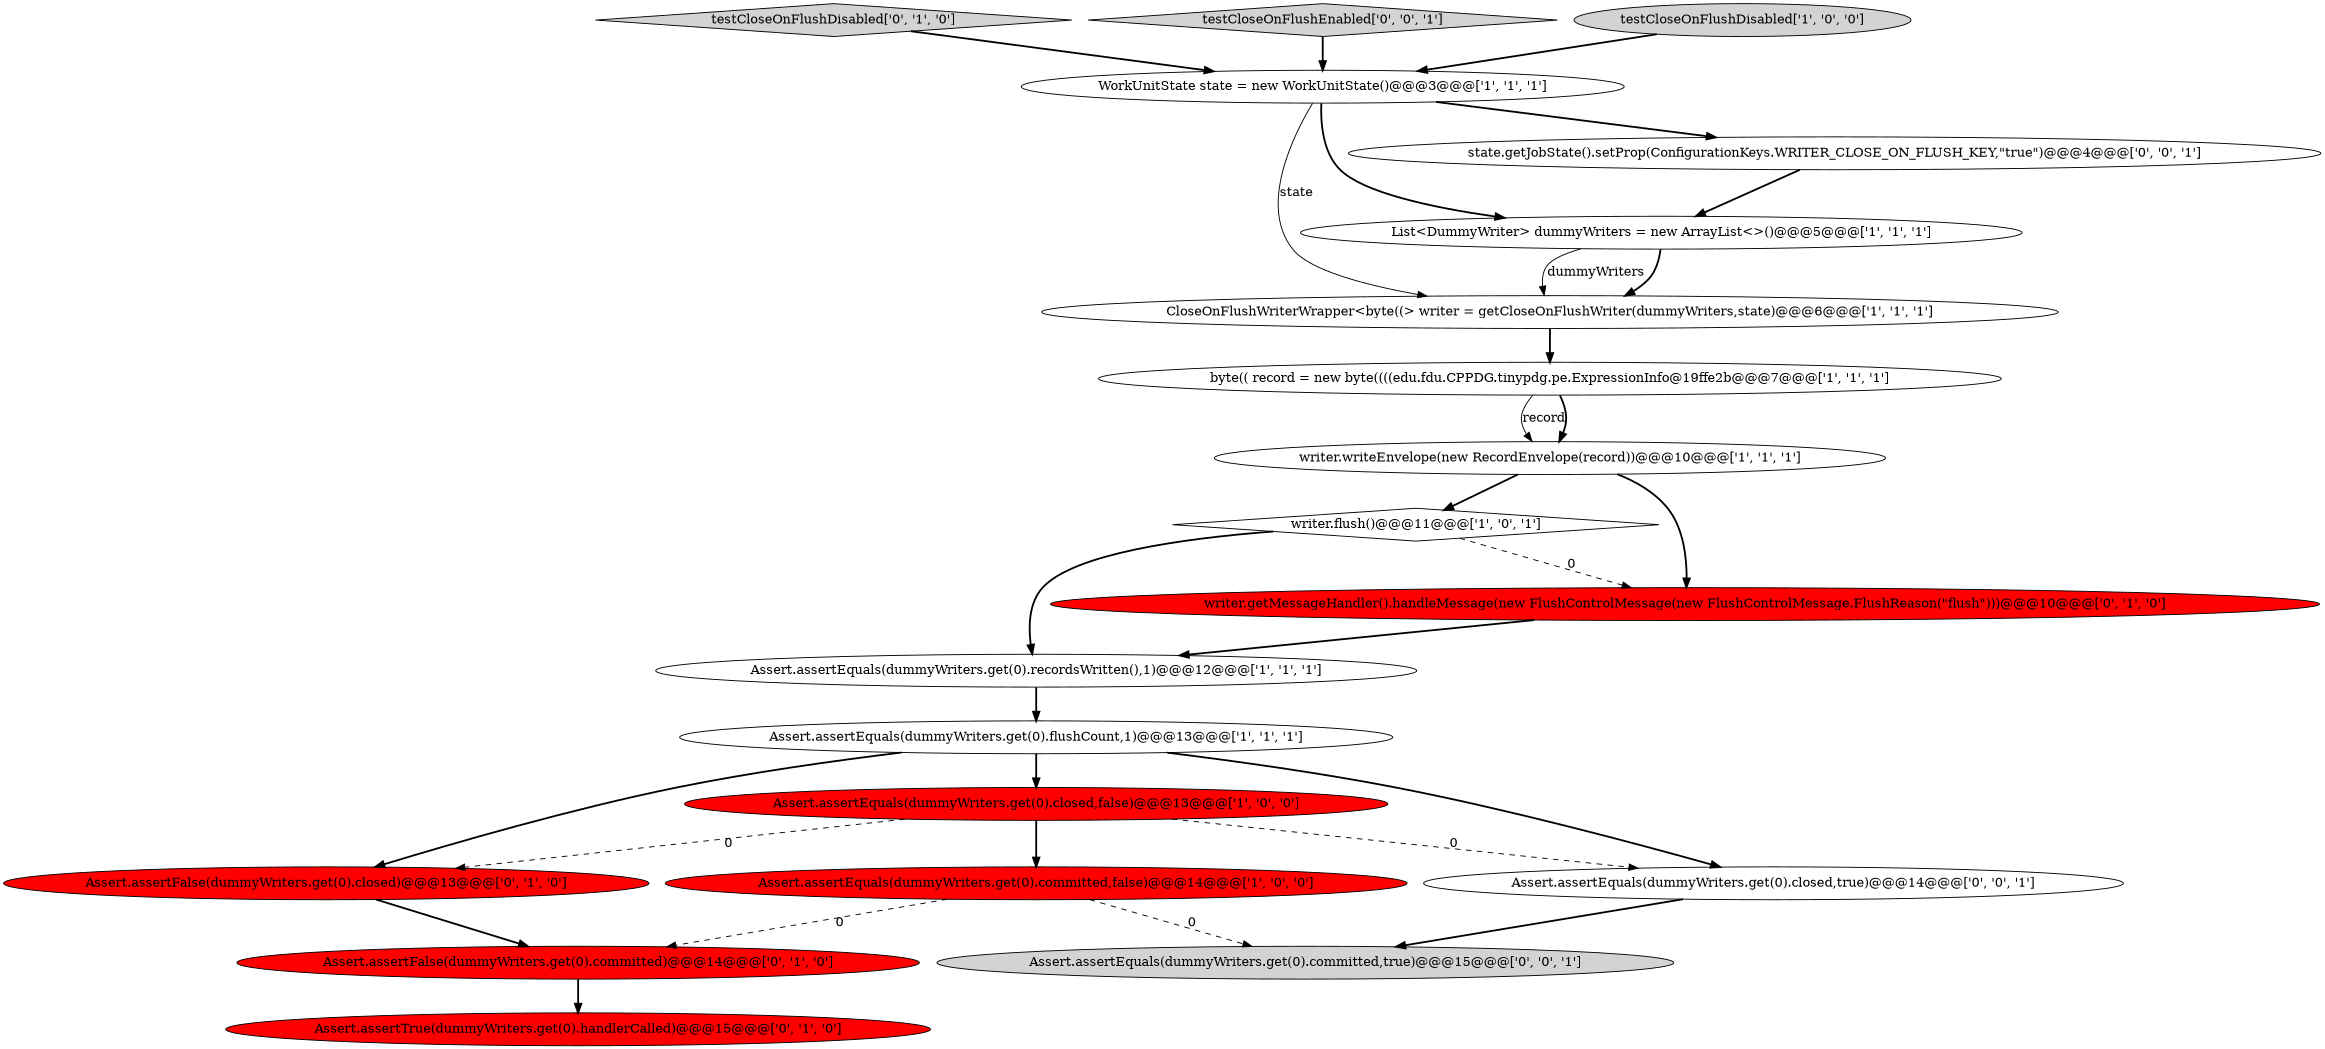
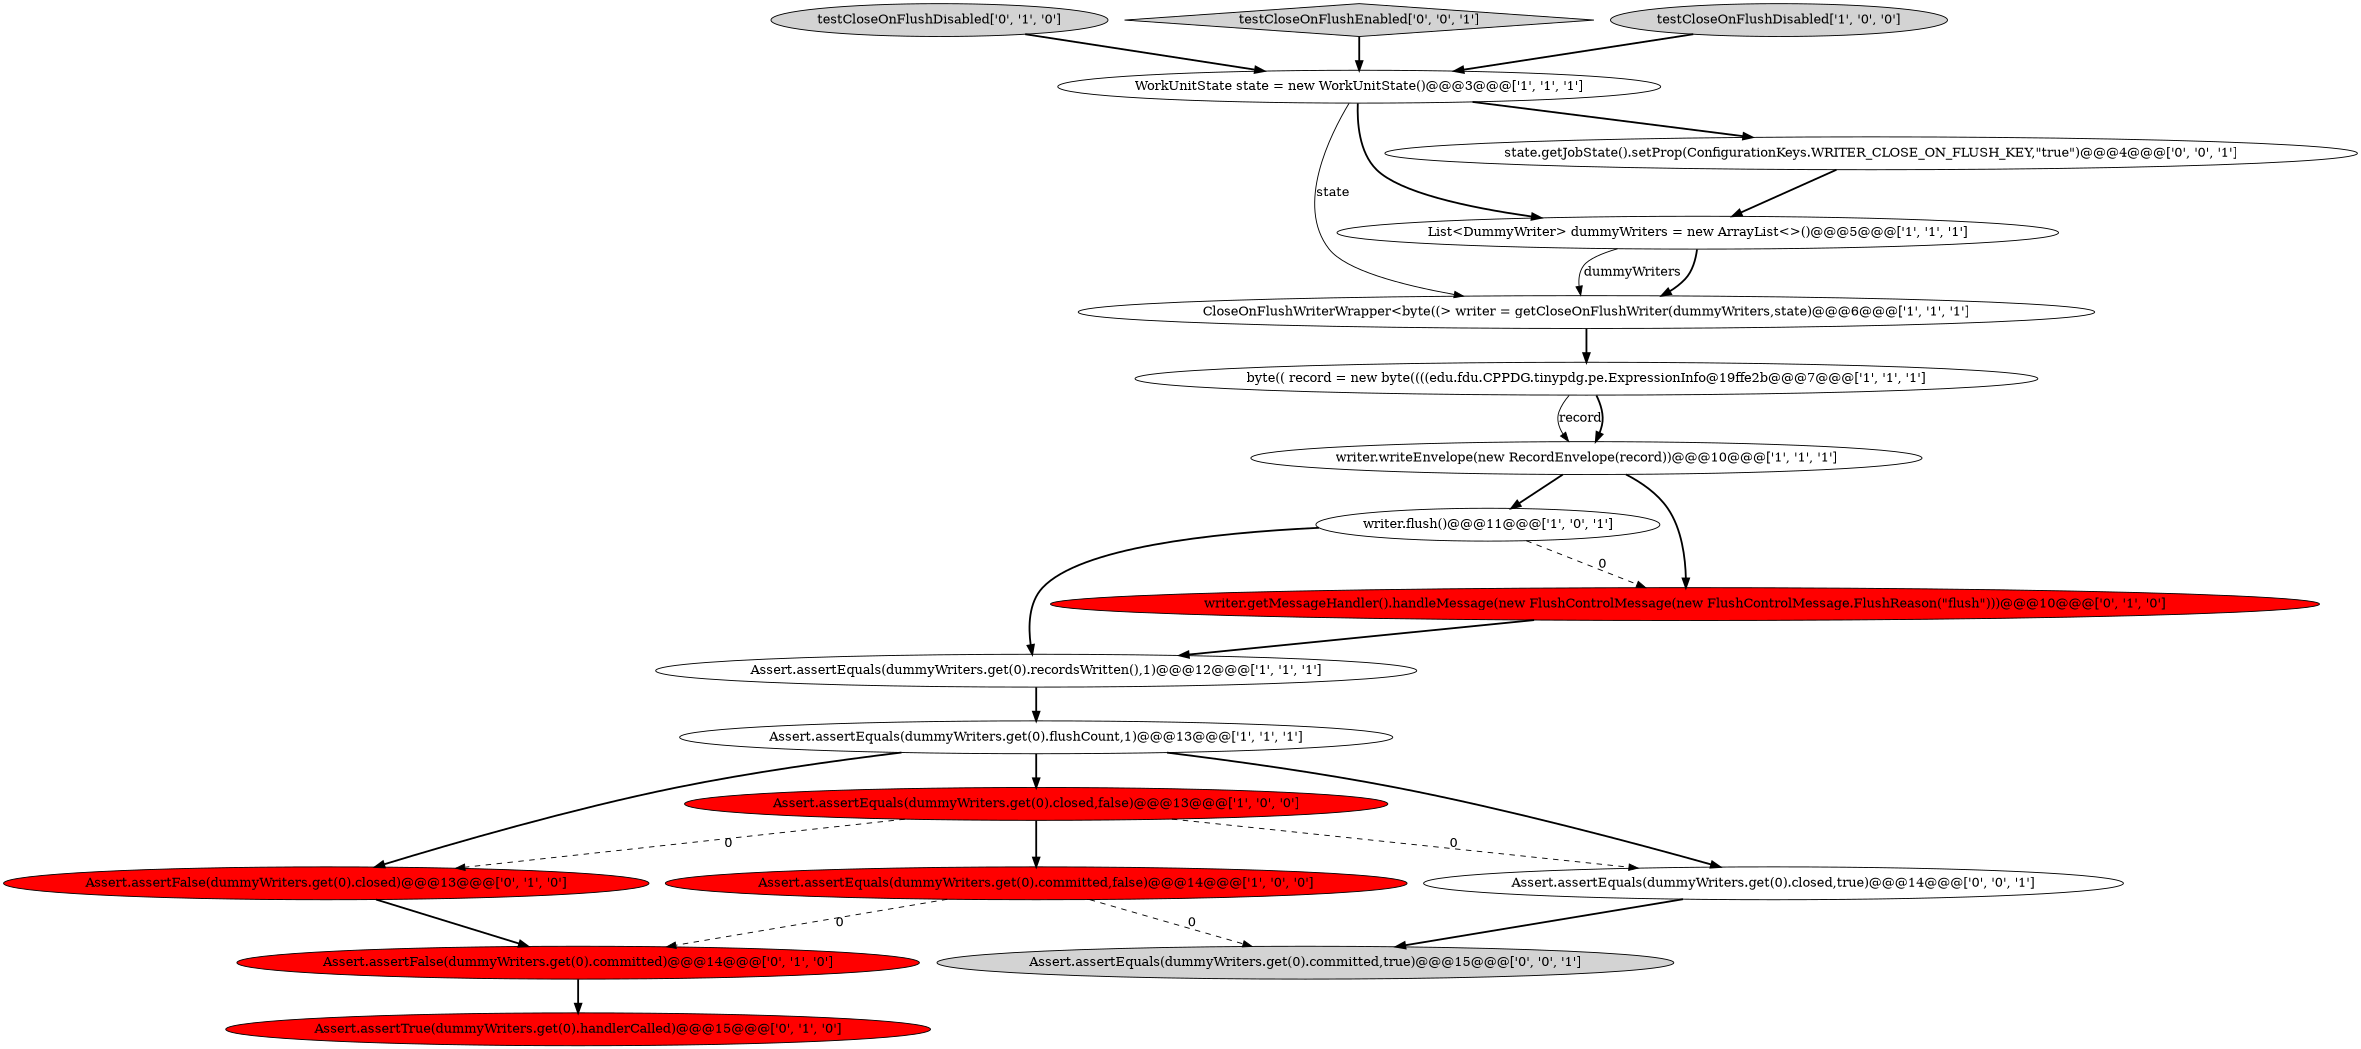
node "testCloseOnFlushDisabled['0', '1', '0']": shape diamond -> ellipse
node "writer.flush()@@@11@@@['1', '0', '1']": shape diamond -> ellipse
